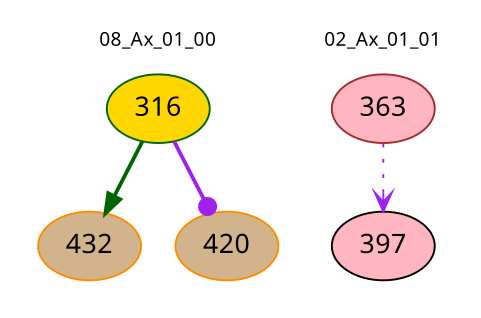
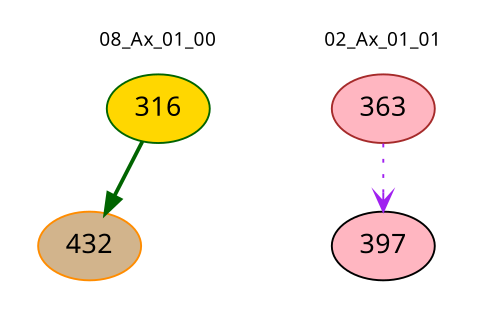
node "420": removed
